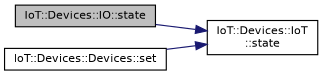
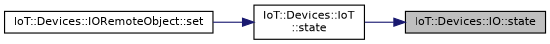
edge "IoT::Devices::IO::state" -> "IoT::Devices::IoT ::state": reversed
node "IoT::Devices::Devices::set": label "IoT::Devices::Devices::set" -> "IoT::Devices::IORemoteObject::set"
